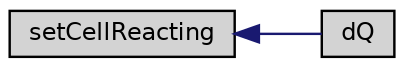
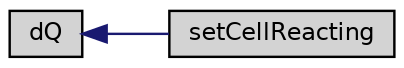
edge "dQ" -> "setCellReacting": reversed
